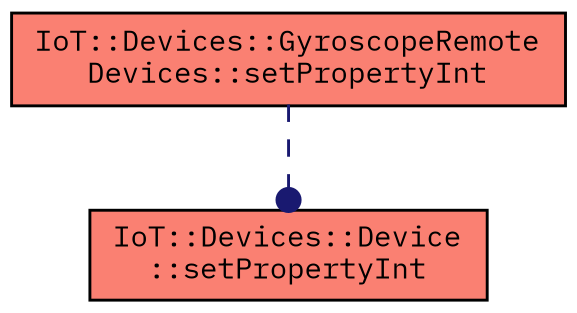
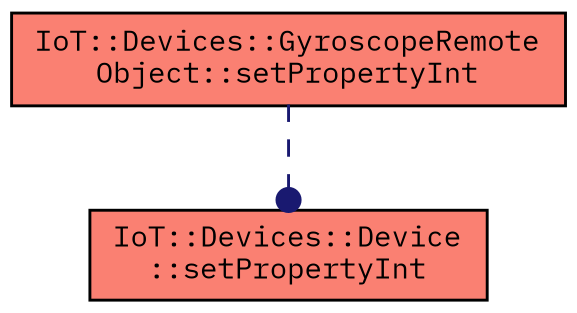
node "IoT::Devices::GyroscopeRemote Devices::setPropertyInt": label "IoT::Devices::GyroscopeRemote Devices::setPropertyInt" -> "IoT::Devices::GyroscopeRemote Object::setPropertyInt"
